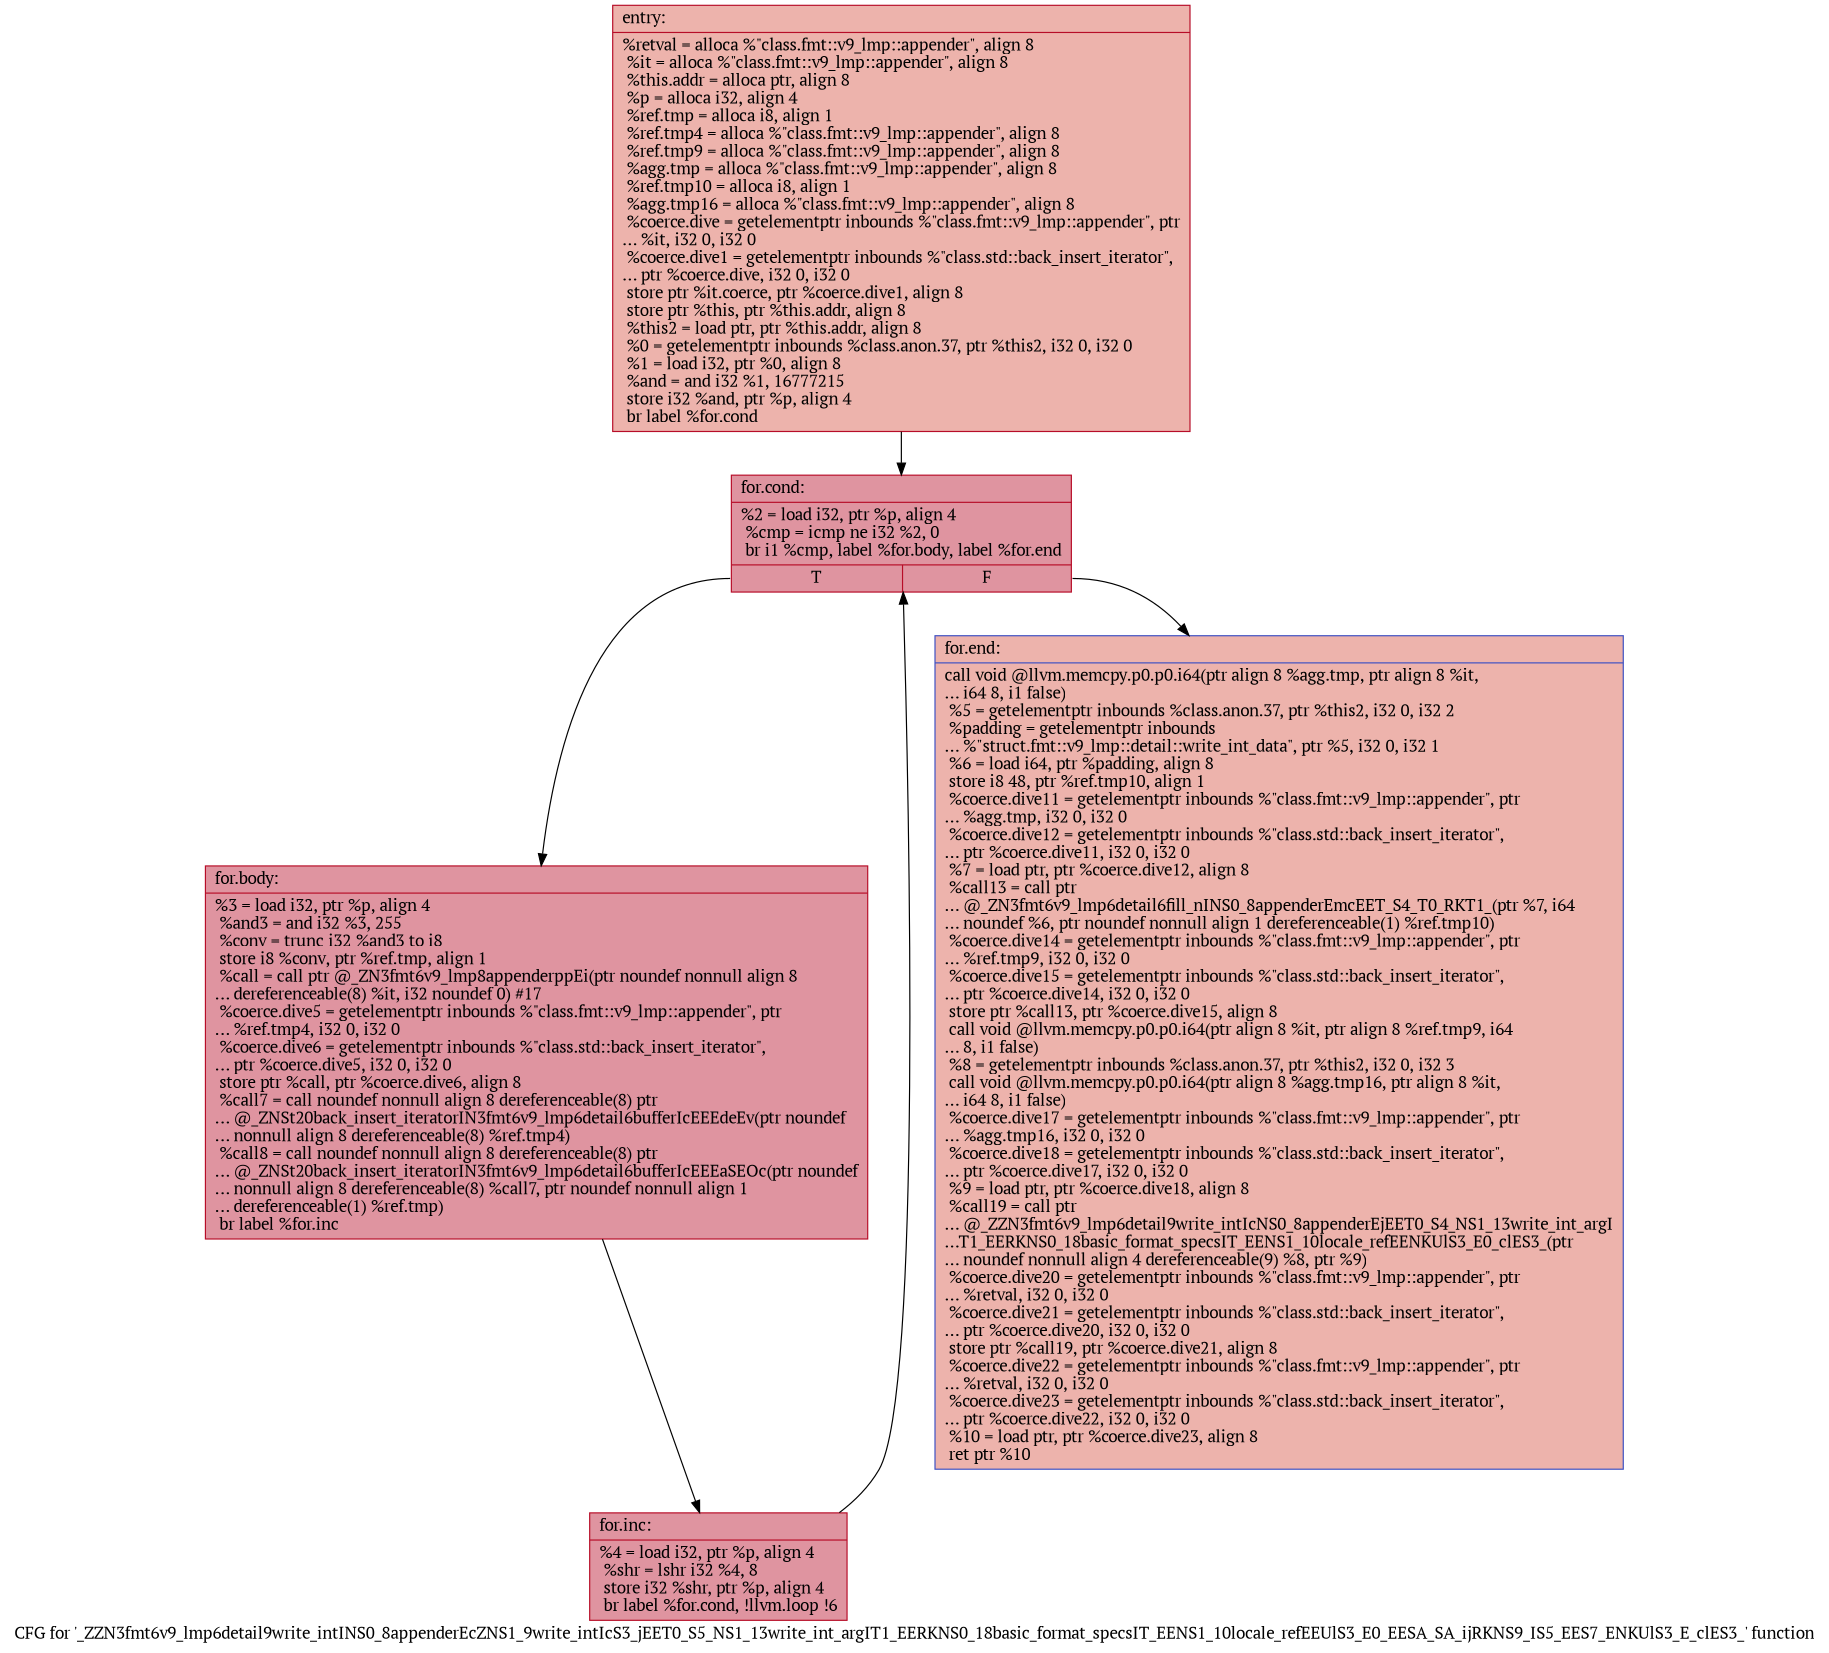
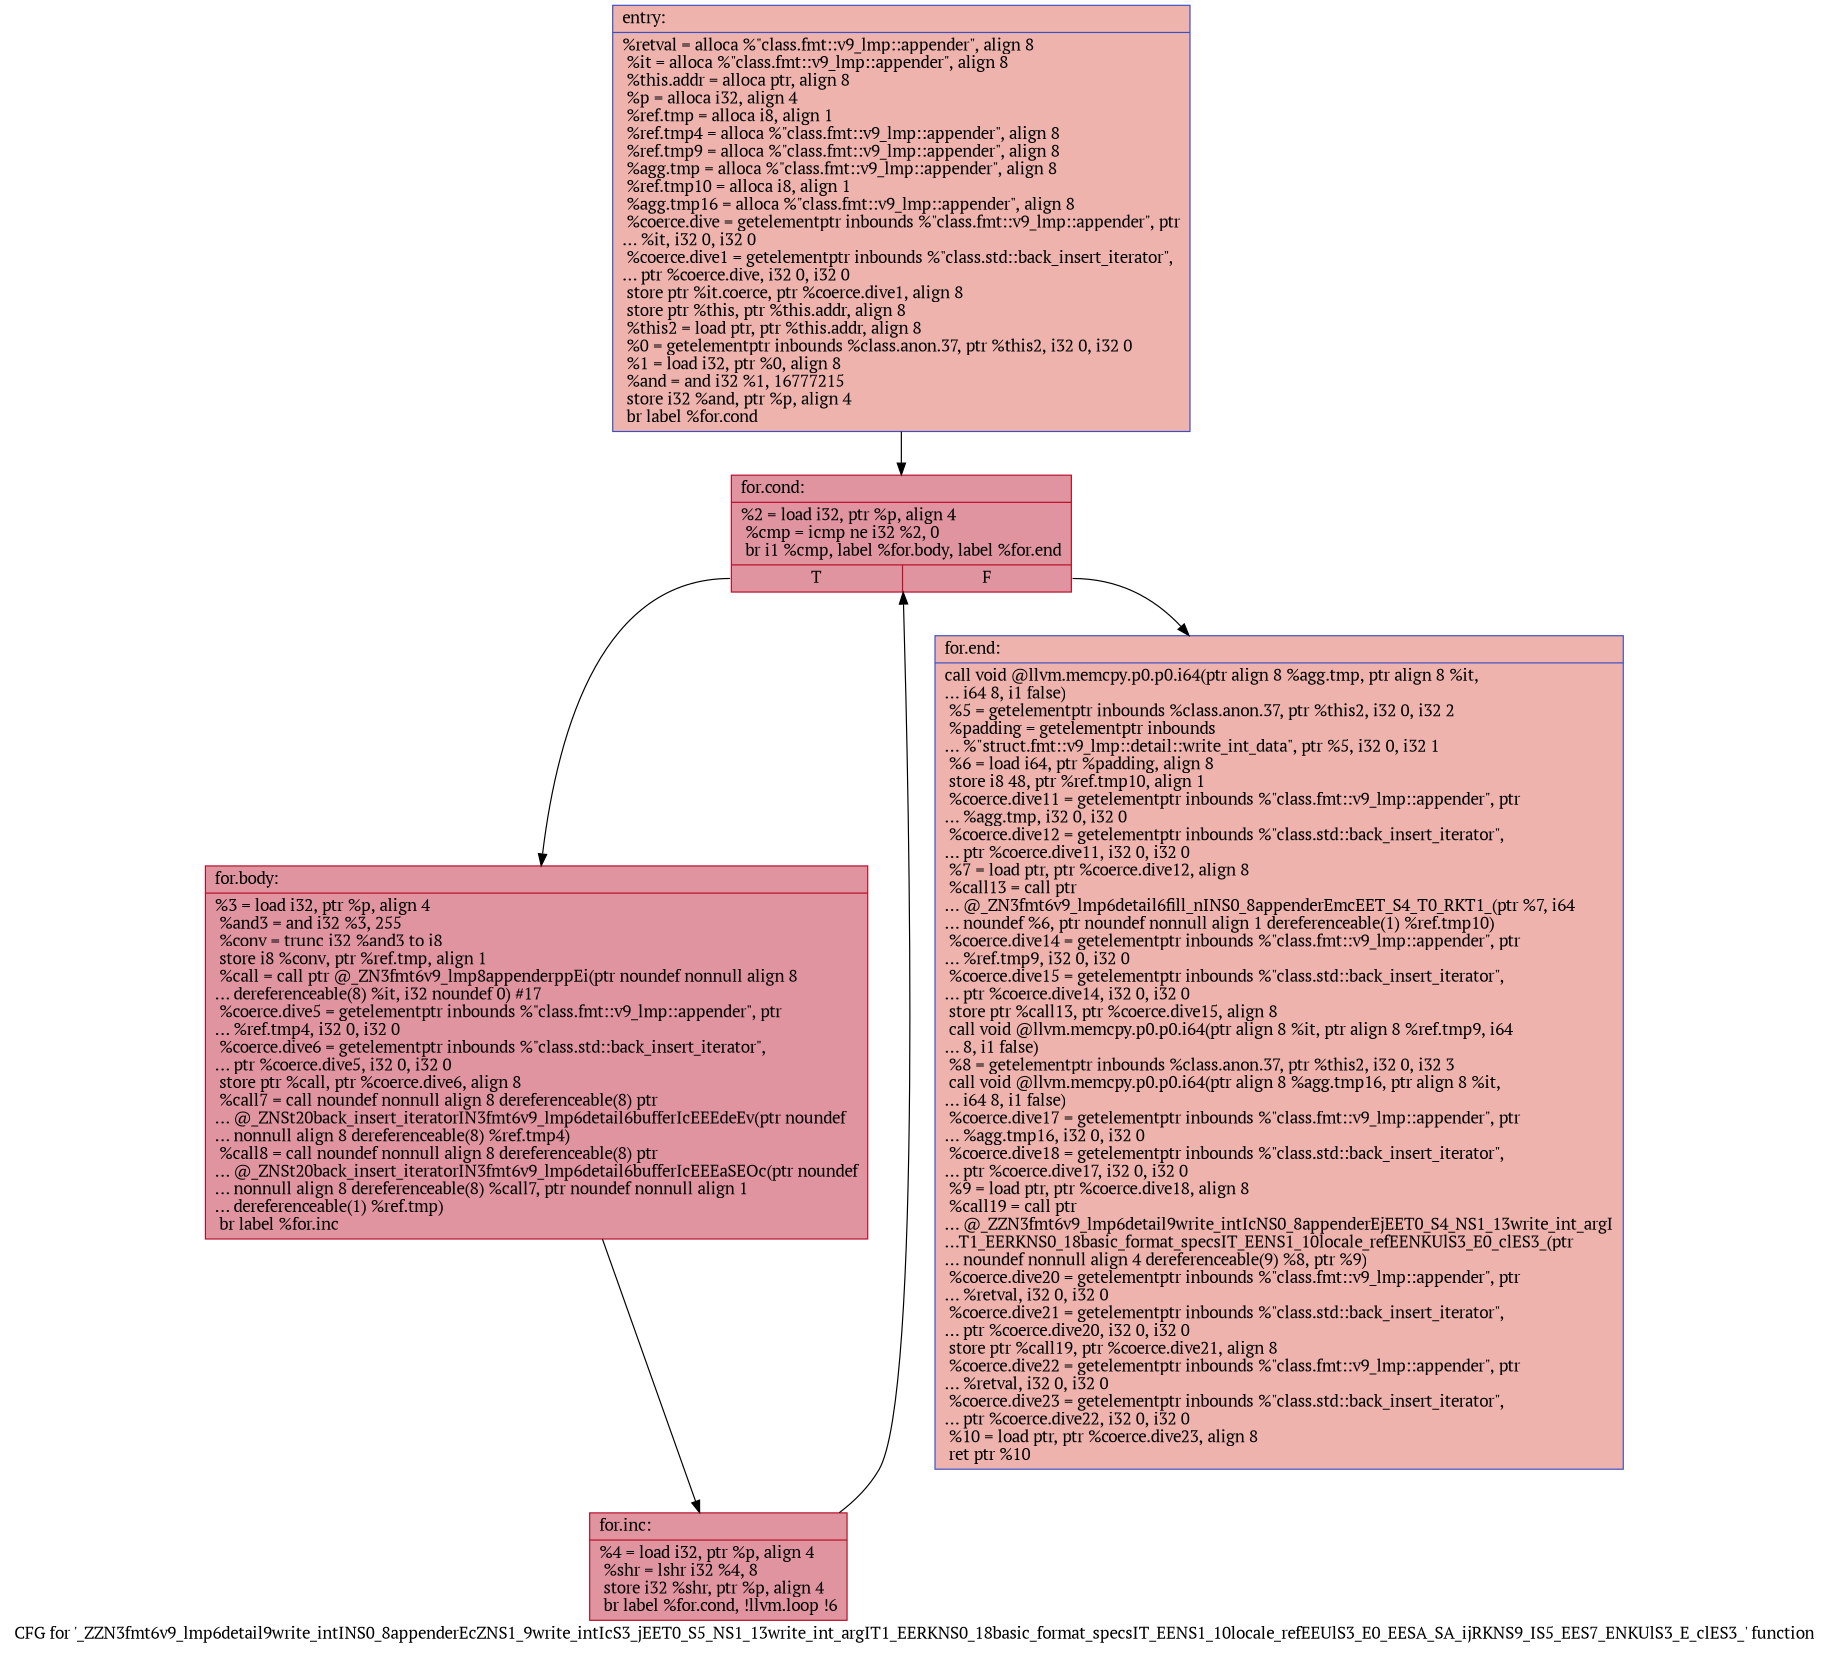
node "entry:": color #b70d28ff -> #3d50c3ff
